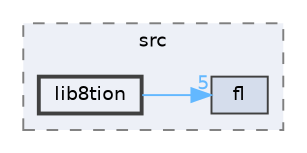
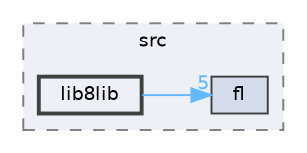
node "lib8tion": label "lib8tion" -> "lib8lib"
